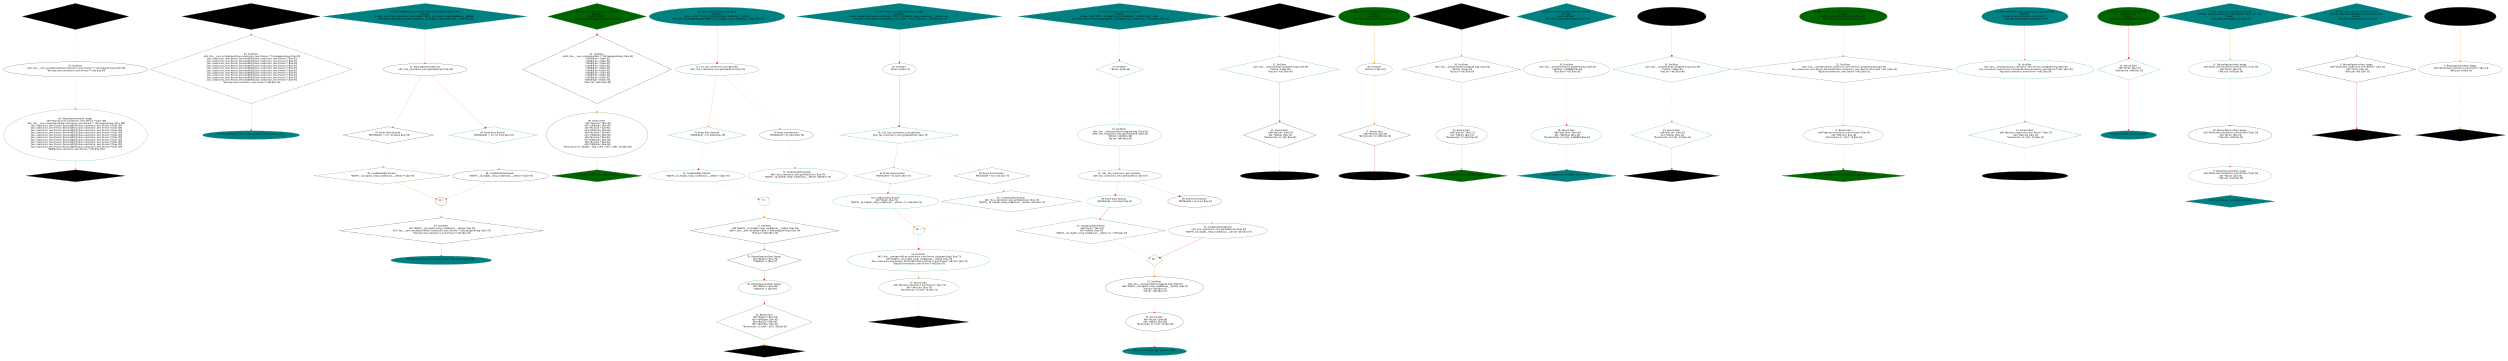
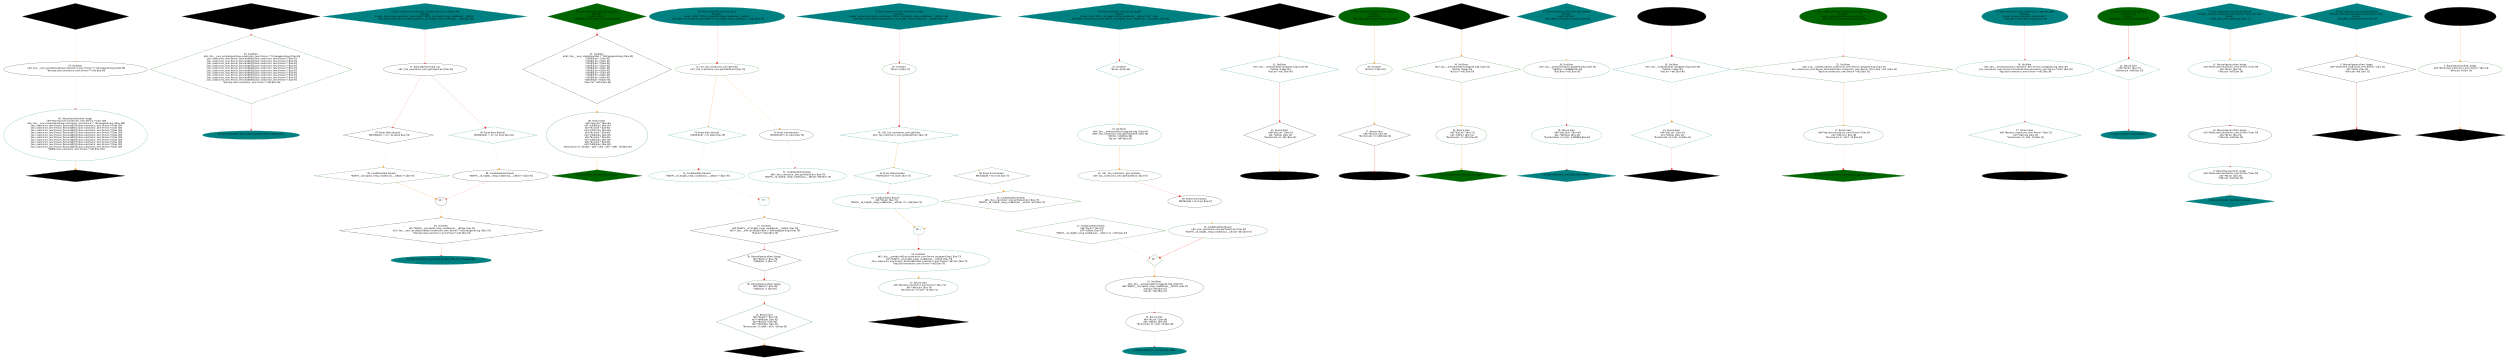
node "49: Prune (false branch) PRUNE((n$4 == 0), false); [line 67]": removed
